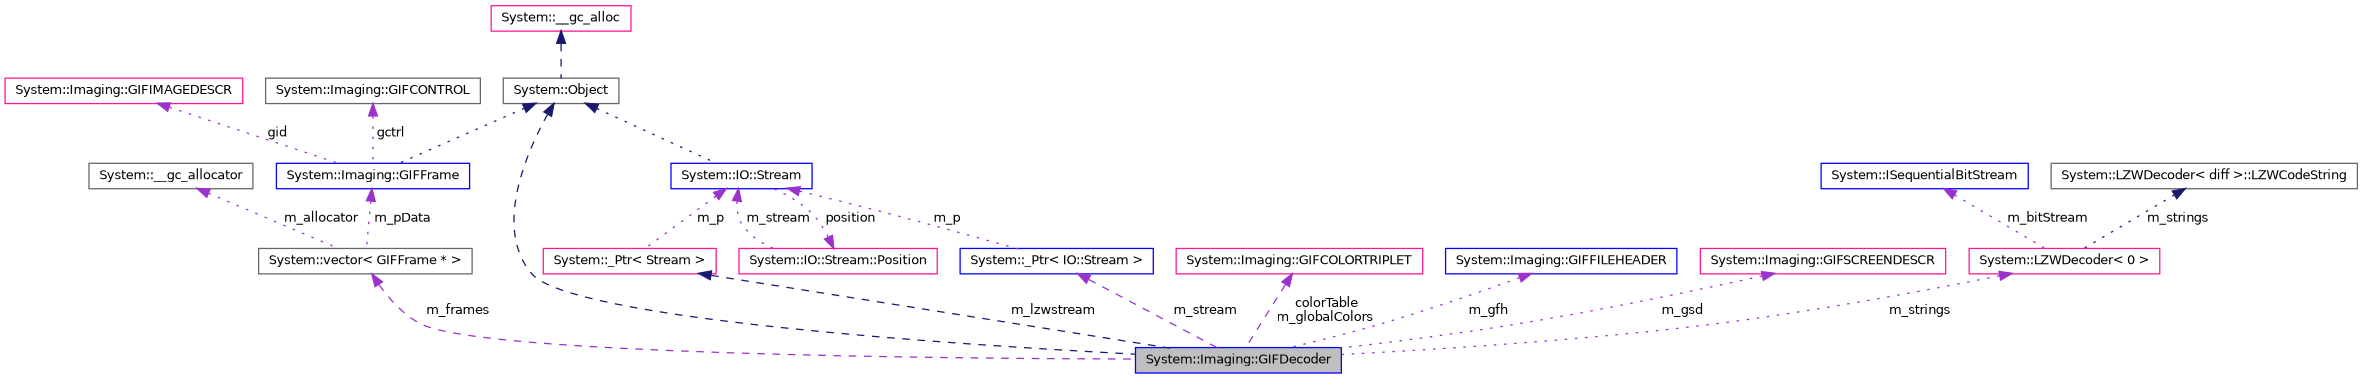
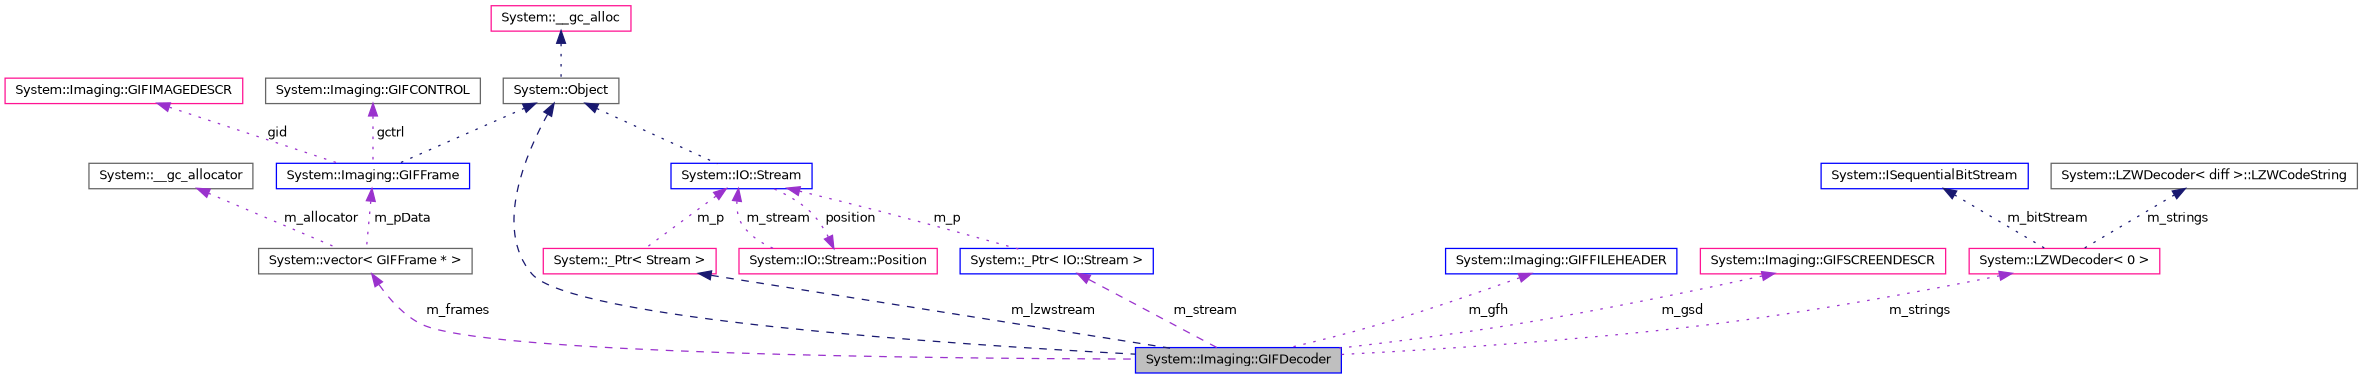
edge "System::Object" -> "System::__gc_alloc": style dashed -> dotted
edge "System::LZWDecoder< 0 >" -> "System::ISequentialBitStream": color darkorchid3 -> midnightblue
node "System::Imaging::GIFCOLORTRIPLET": removed
